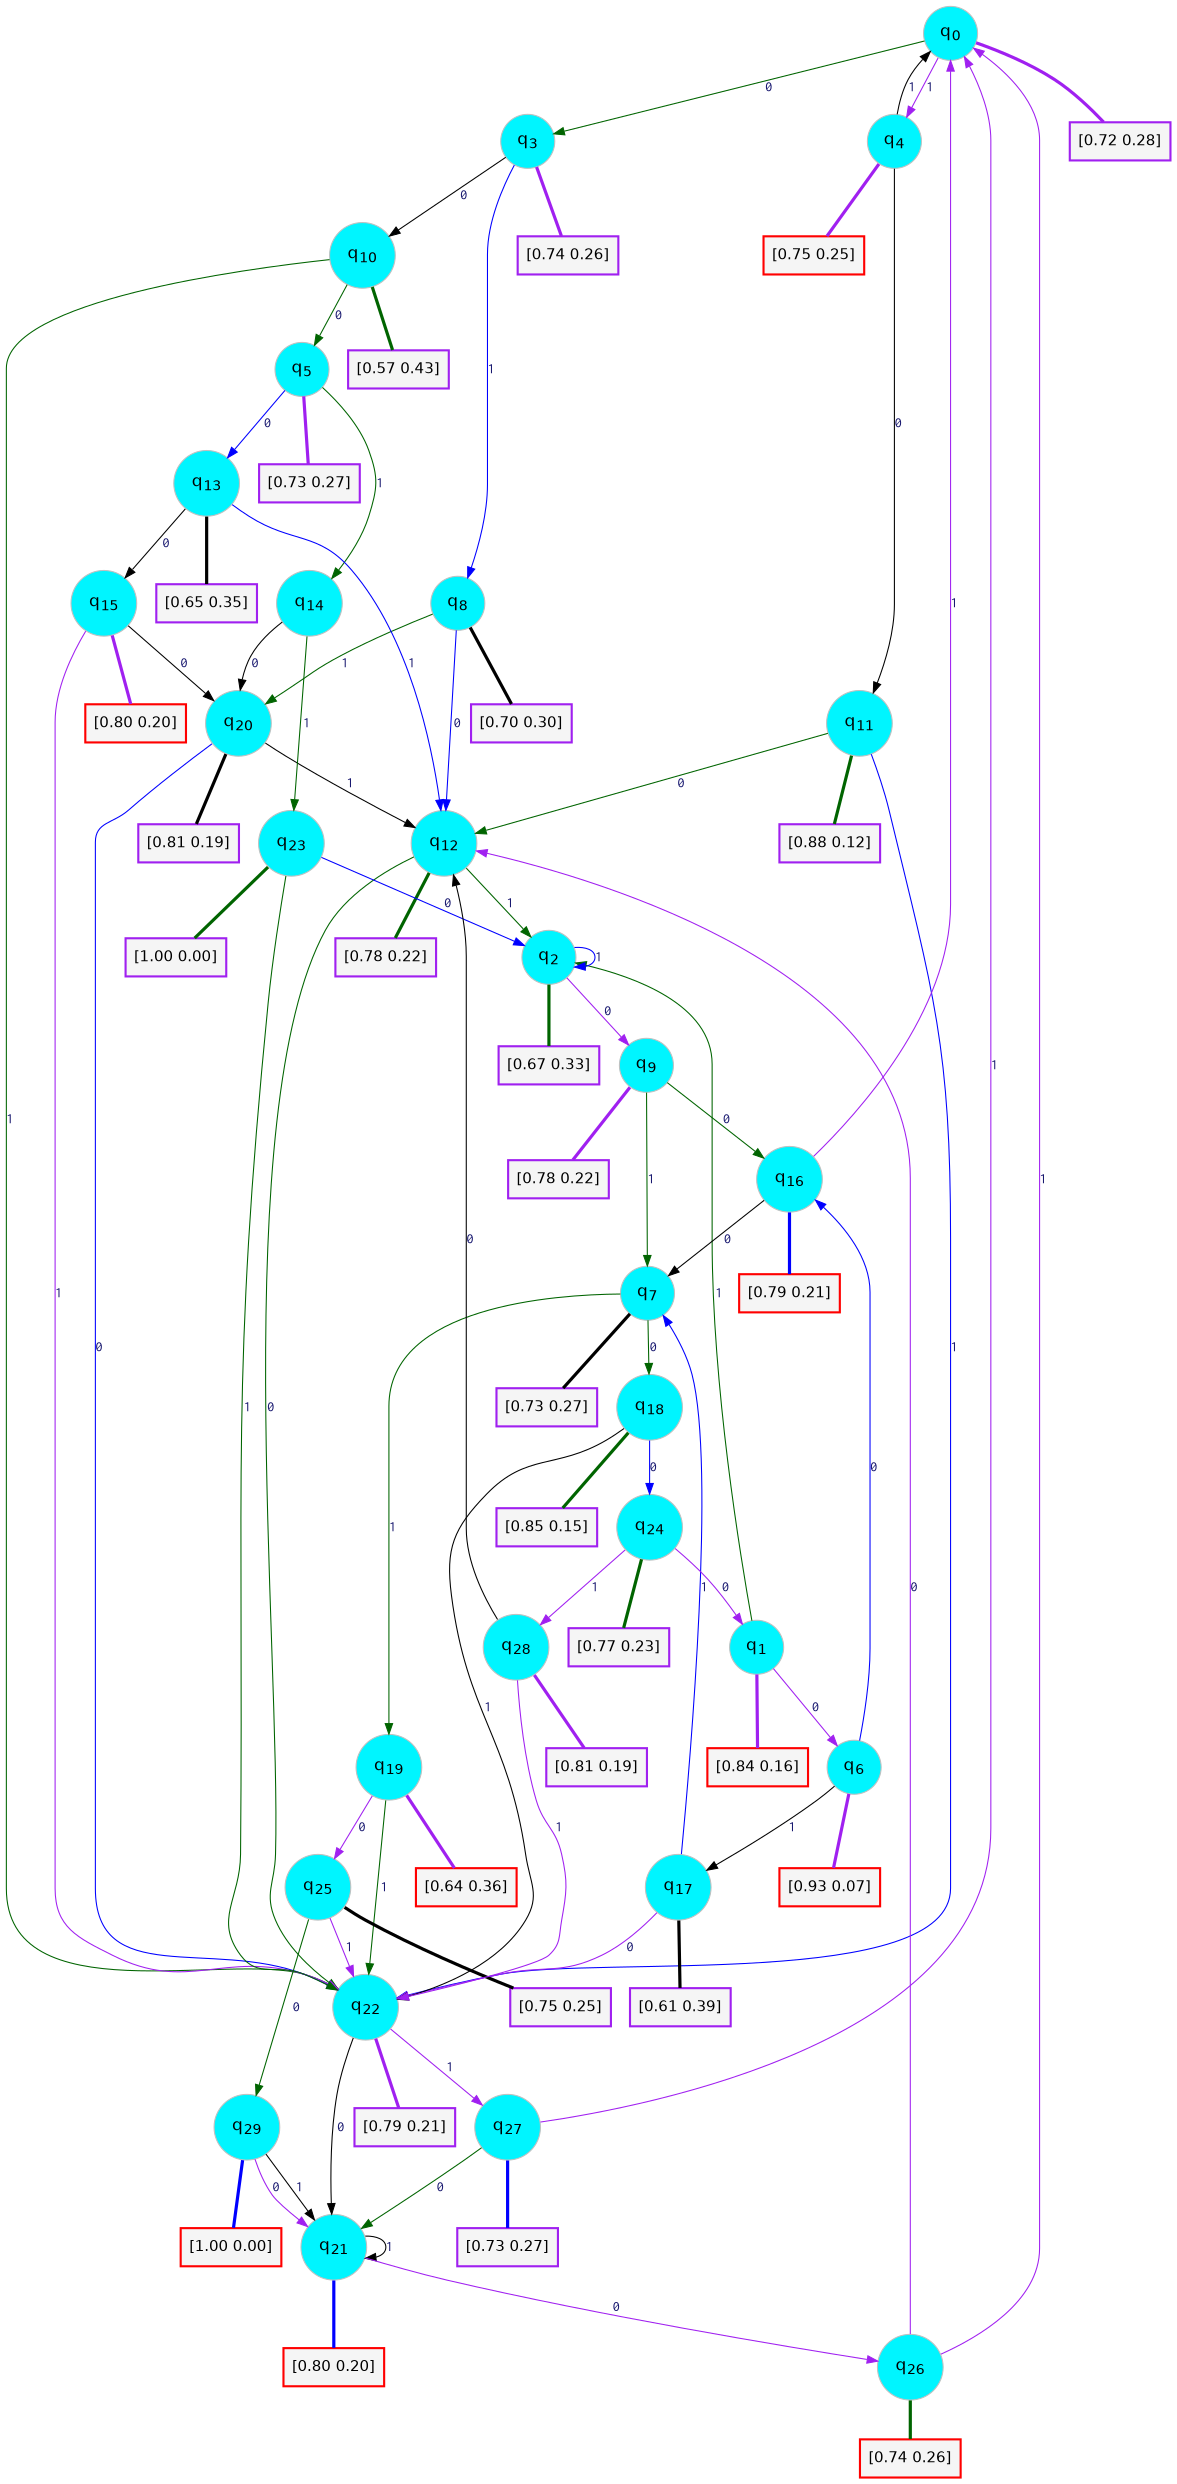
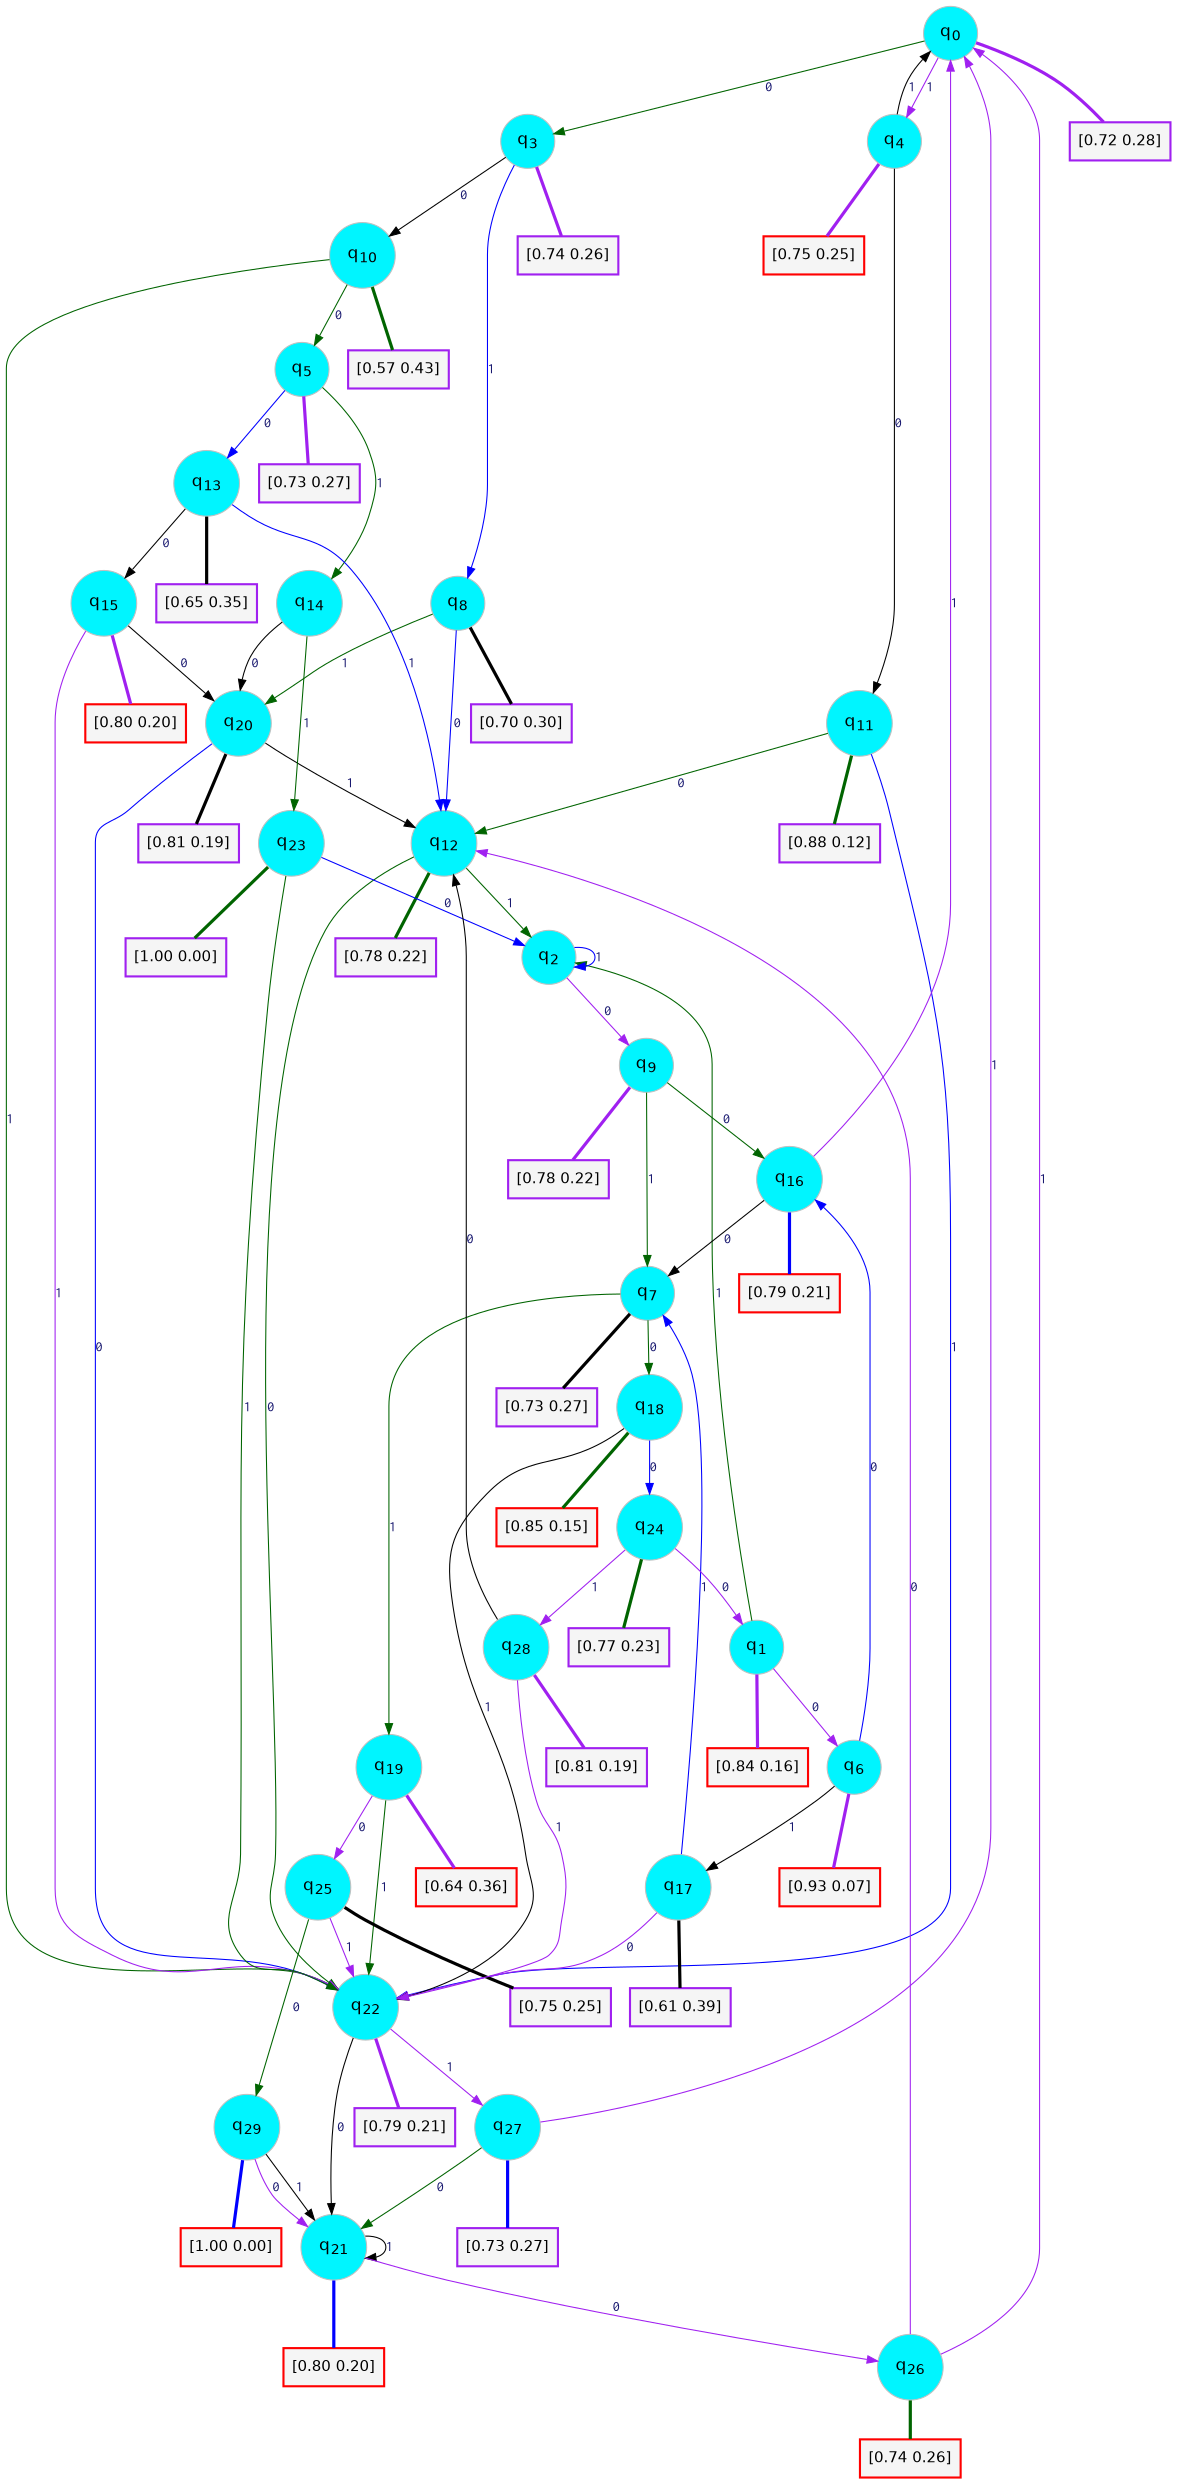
node "[0.67 0.33]": removed
node "[0.85 0.15]": color purple -> red
